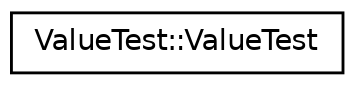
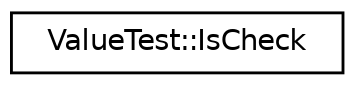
node "ValueTest::ValueTest": label "ValueTest::ValueTest" -> "ValueTest::IsCheck"
